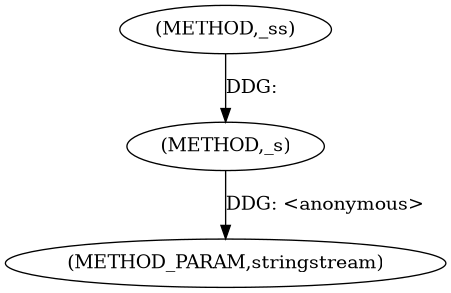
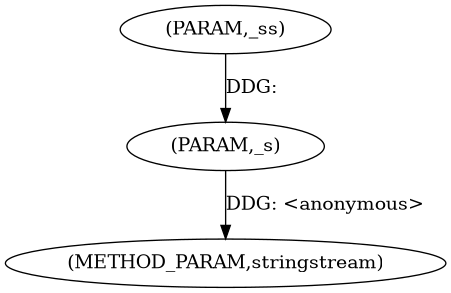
node "(METHOD,_ss)": label "(METHOD,_ss)" -> "(PARAM,_ss)"
node "(METHOD,_s)": label "(METHOD,_s)" -> "(PARAM,_s)"
